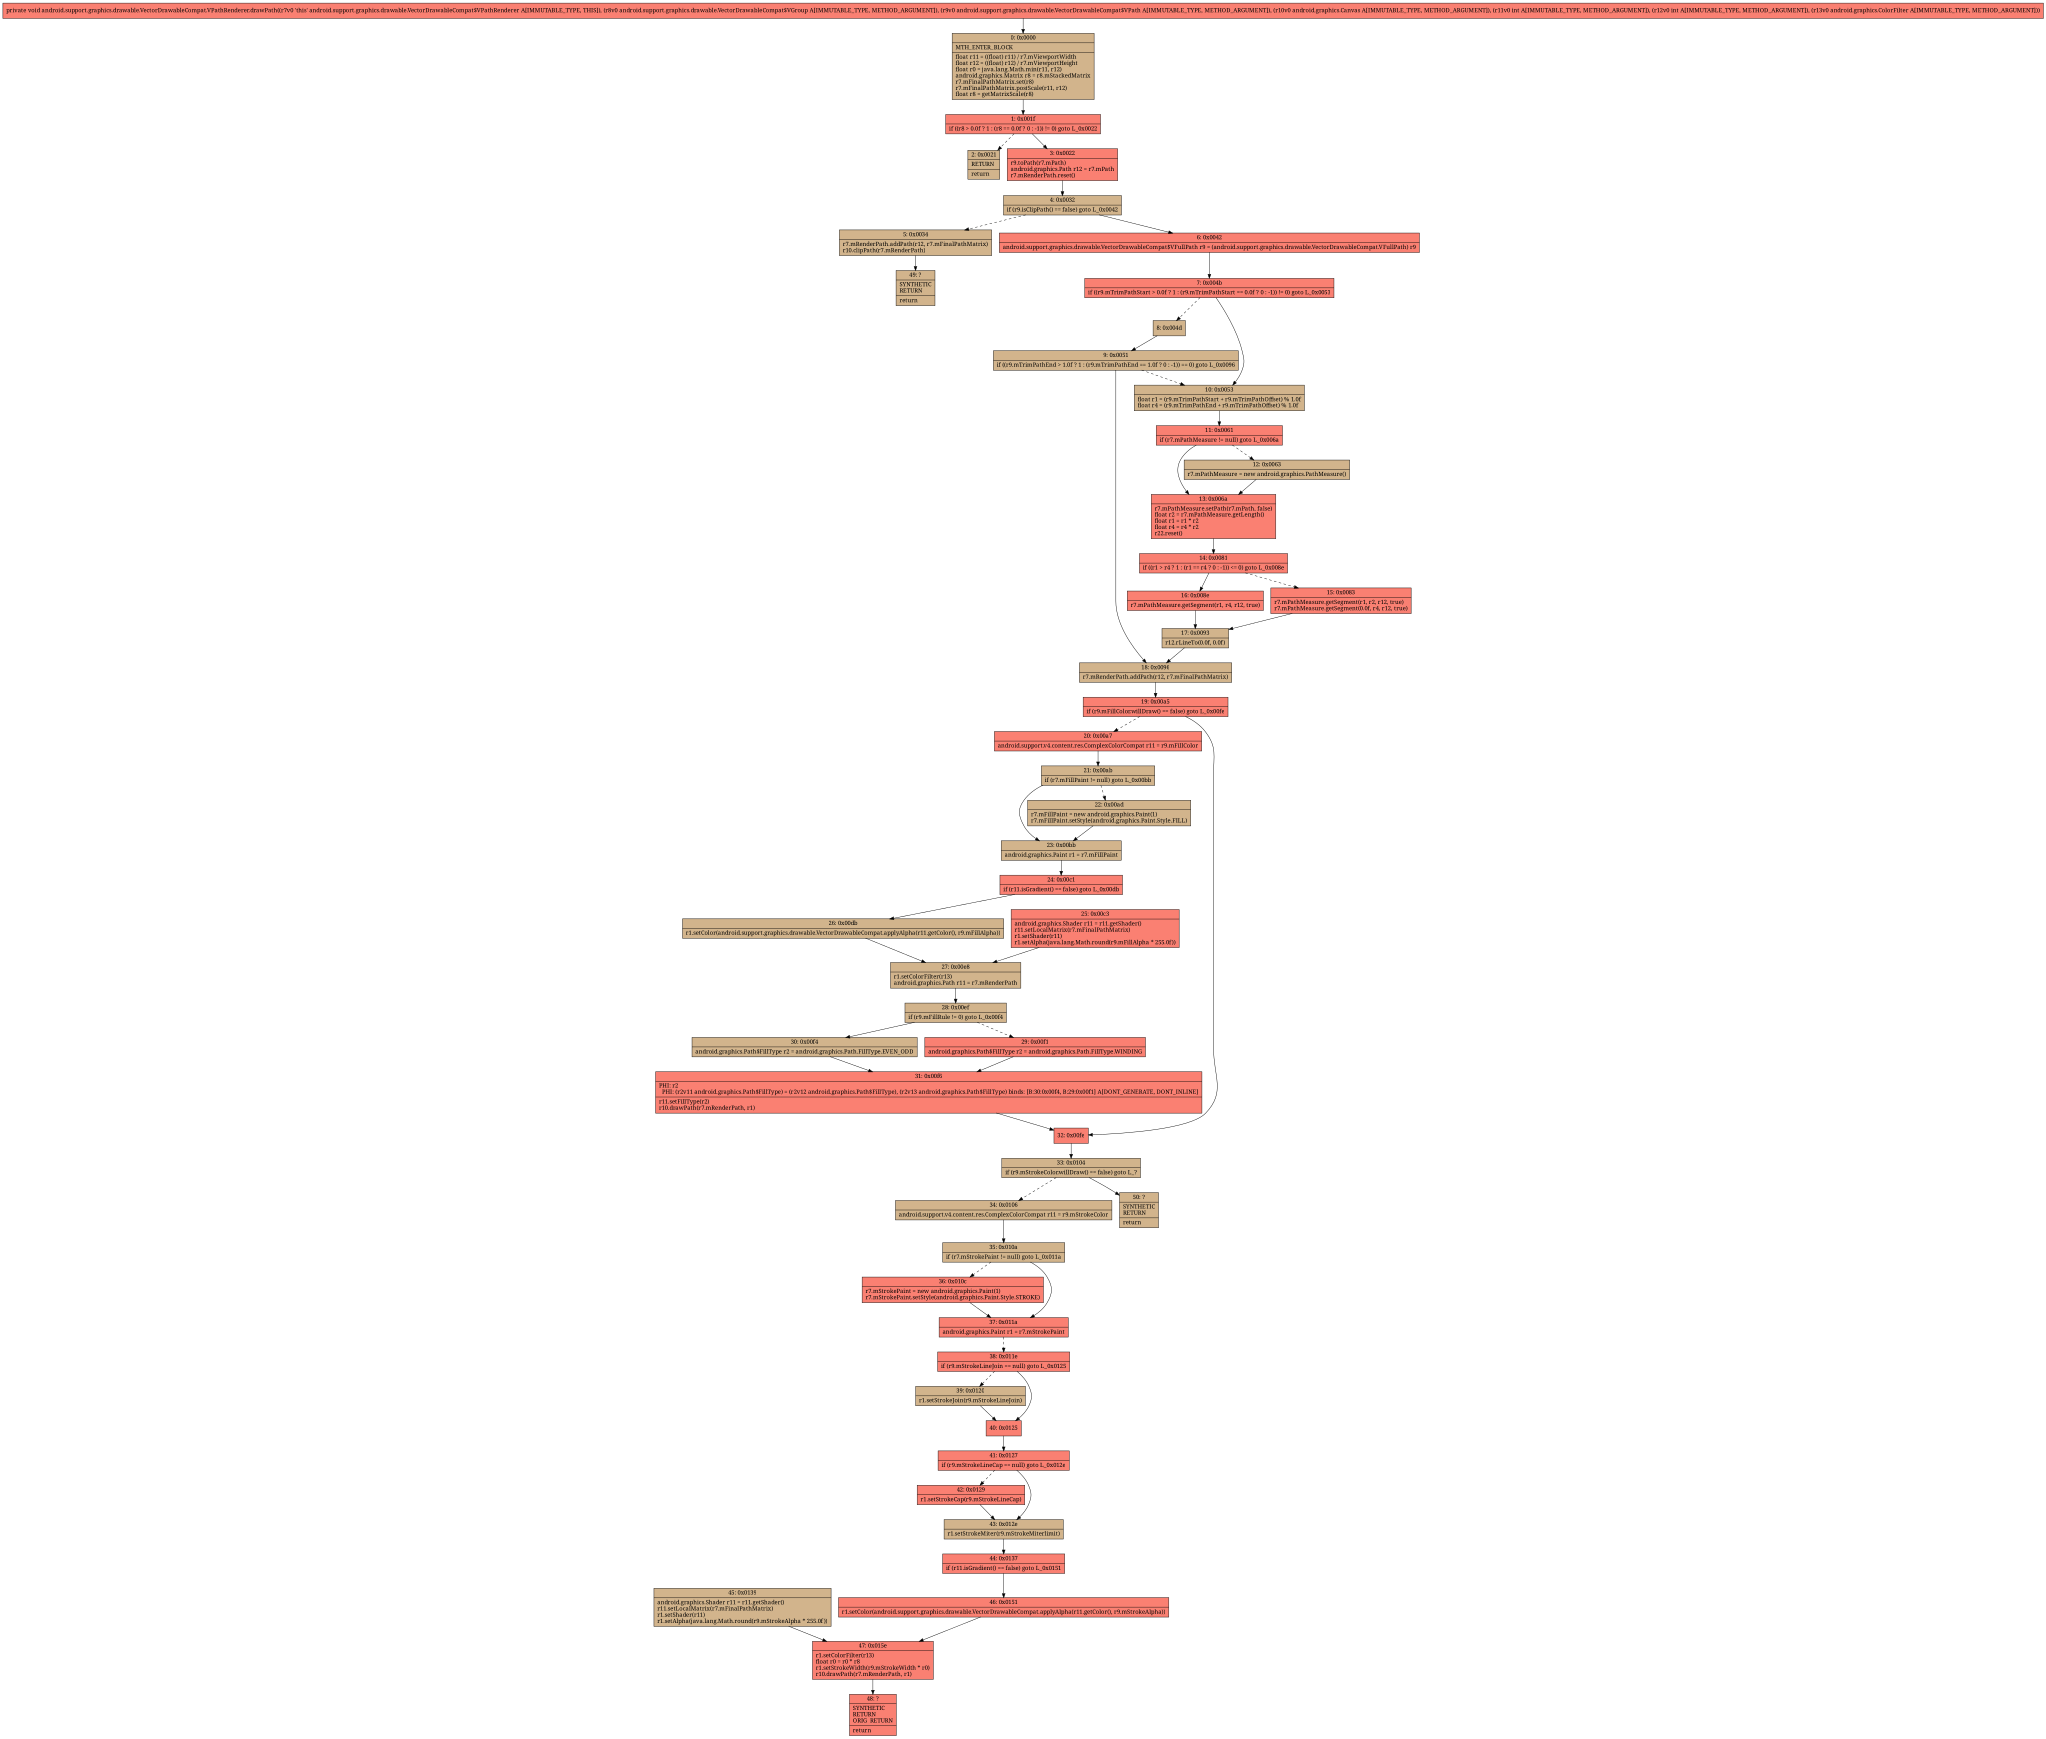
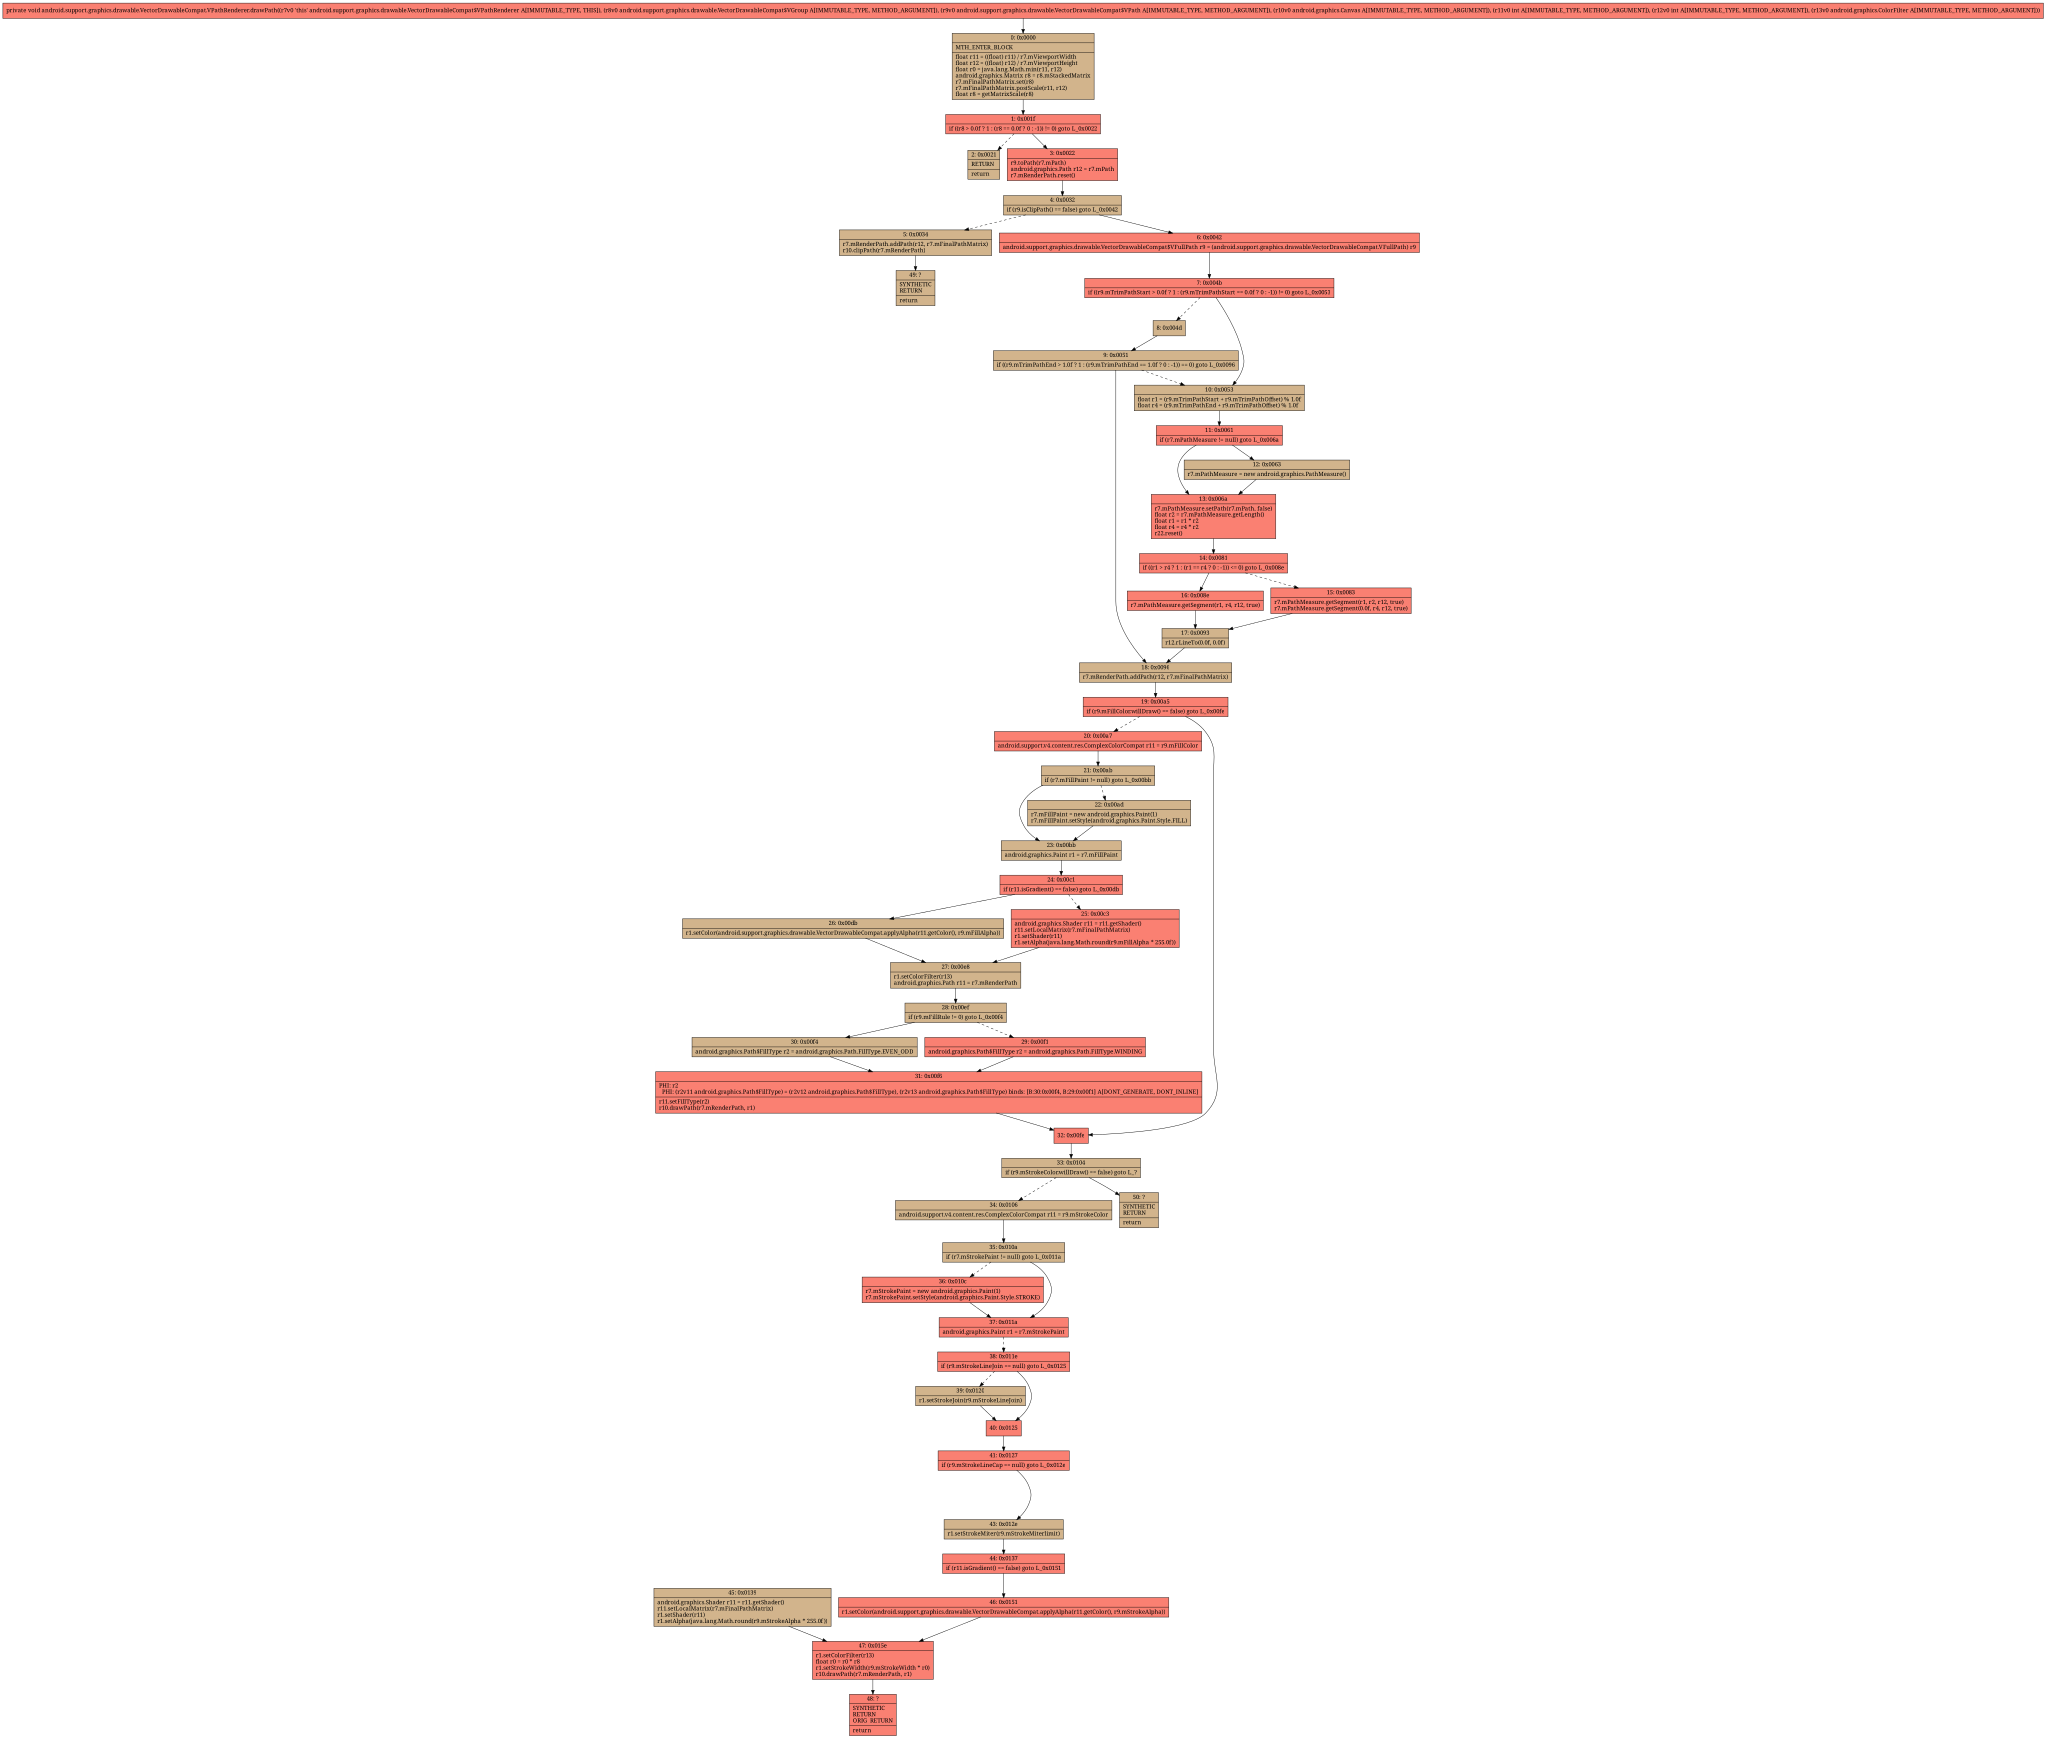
edge "11: 0x0061" -> "12: 0x0063": style dashed -> solid
edge "24: 0x00c1" -> "25: 0x00c3": added
node "42: 0x0129": removed
